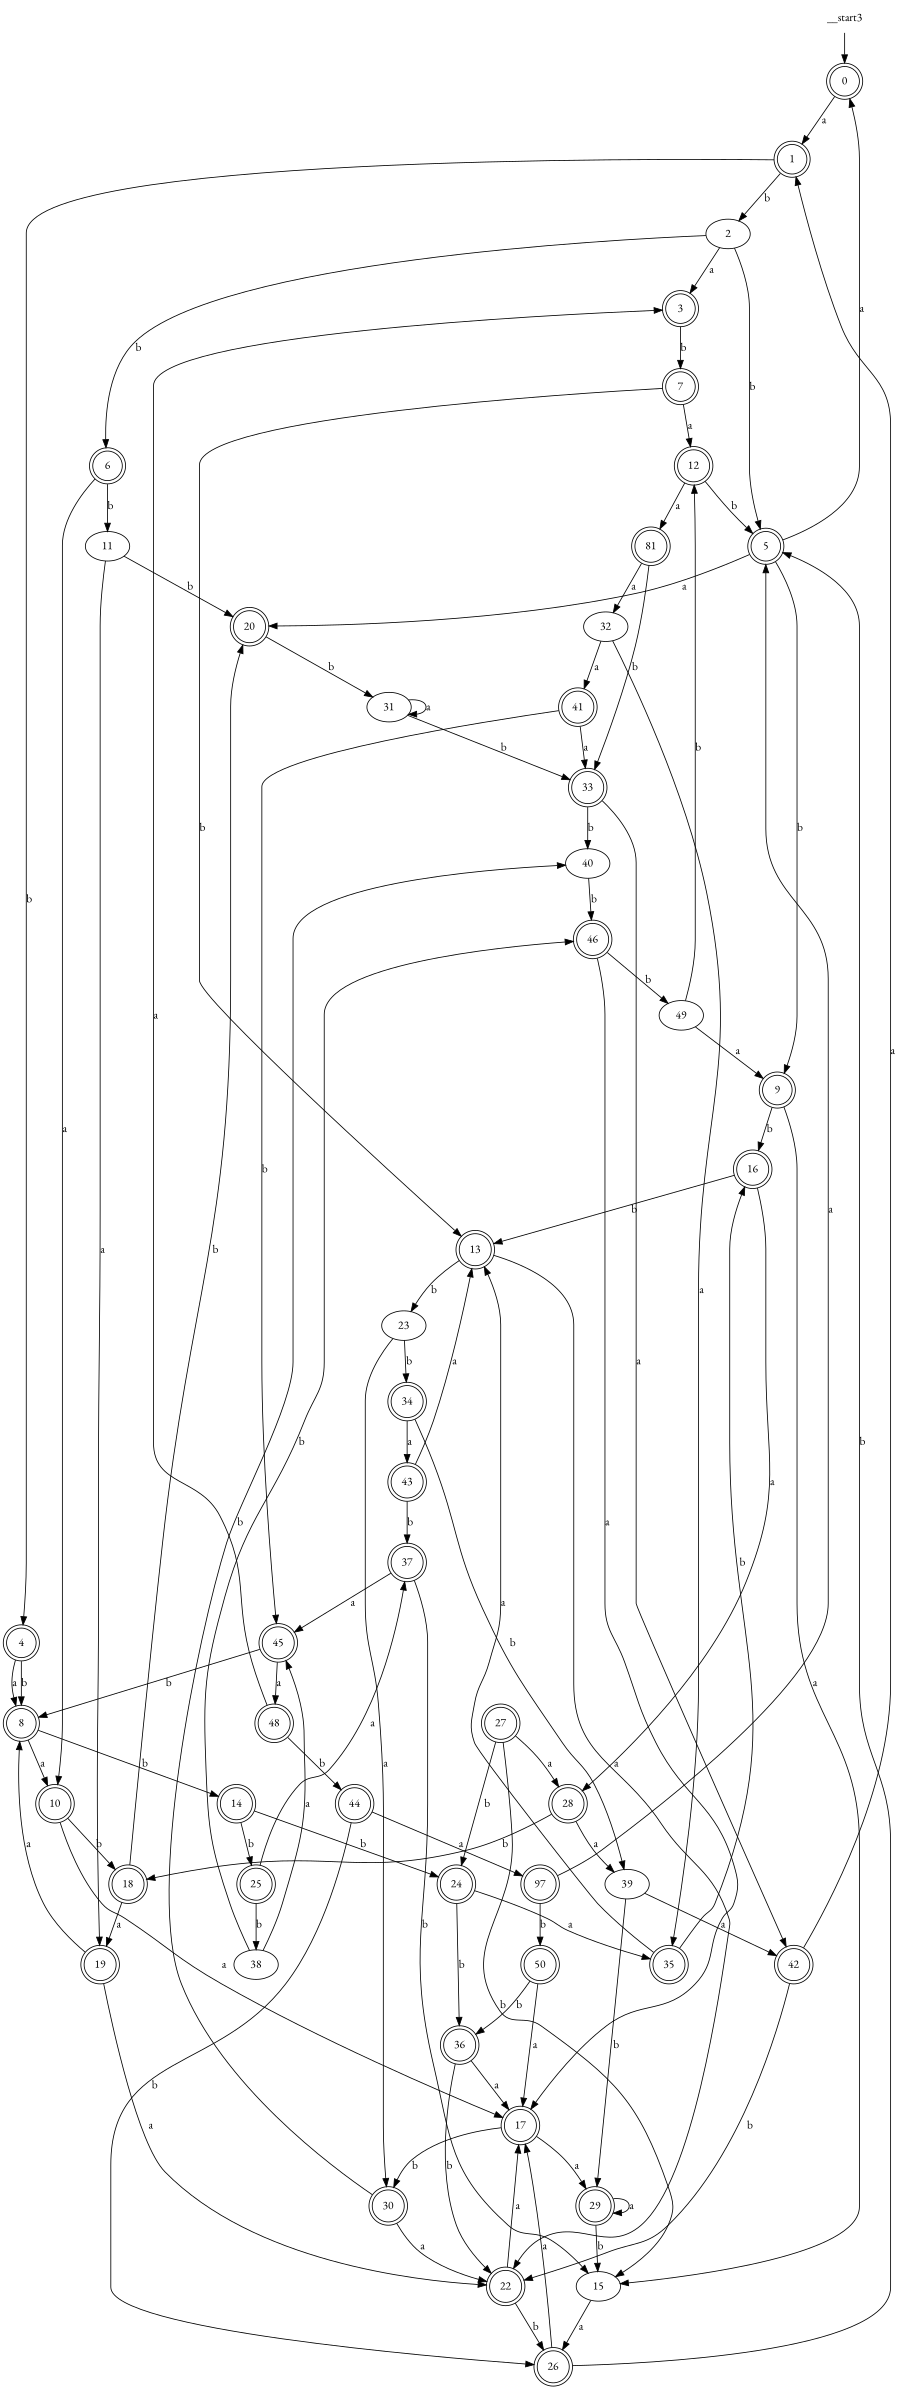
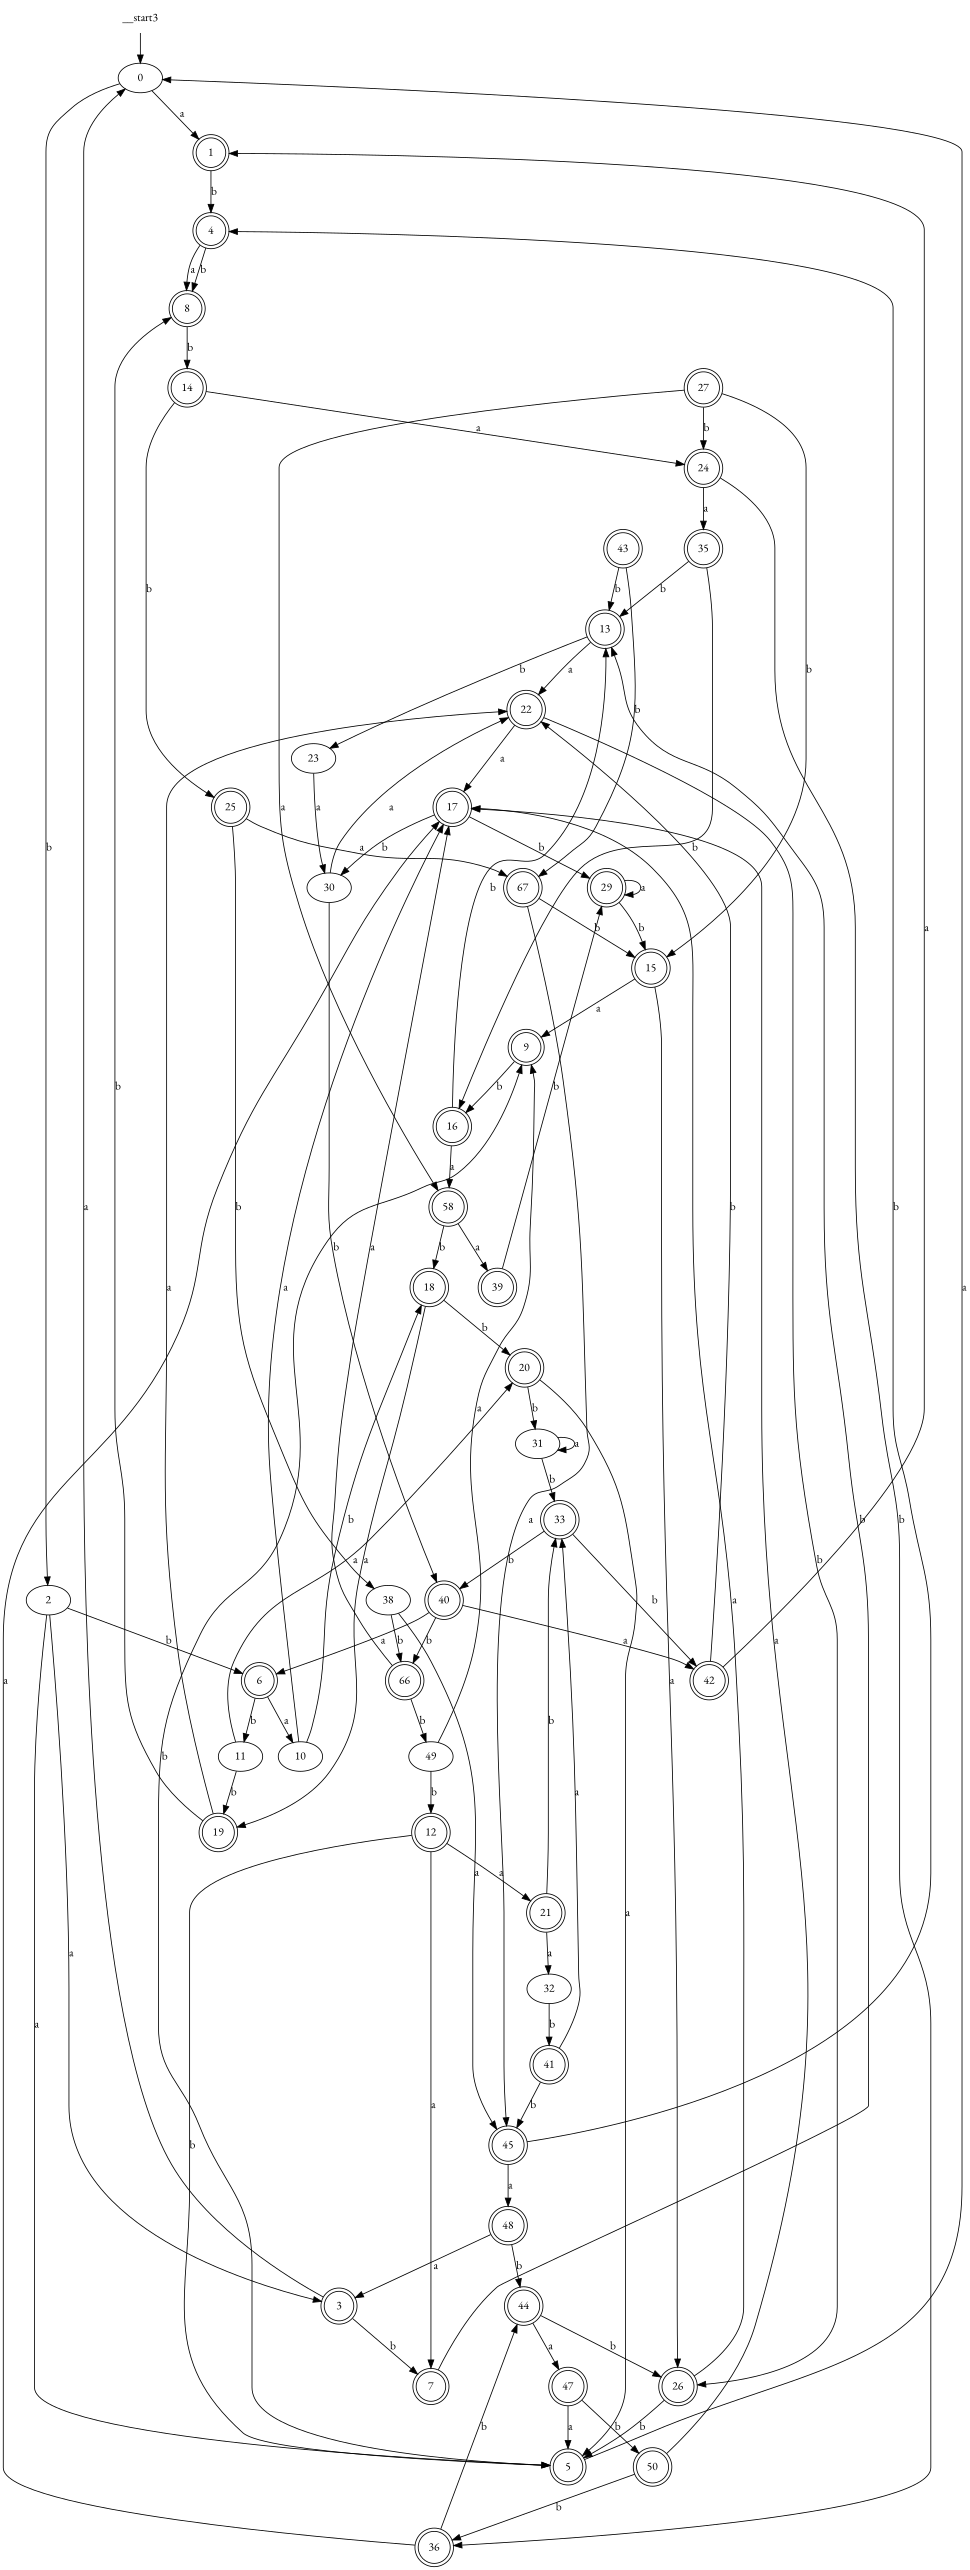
node "0": shape doublecircle -> ellipse
edge "1" -> "2": now "0" -> "2"
edge "2" -> "5": label "b" -> "a"
edge "7" -> "12": reversed
node "81": label "81" -> "21"
edge "11" -> "20": label "b" -> "a"
edge "5" -> "20": reversed
edge "32" -> "41": label "a" -> "b"
node "40": shape ellipse -> doublecircle
node "46": label "46" -> "66"
edge "3" -> "0": added, label "a"
edge "11" -> "19": label "a" -> "b"
edge "32" -> "35": removed, label "a"
edge "43" -> "13": label "a" -> "b"
edge "33" -> "42": label "a" -> "b"
node "34": removed
node "37": label "37" -> "67"
edge "35" -> "13": label "a" -> "b"
edge "40" -> "6": added, label "a"
edge "45" -> "8": now "45" -> "4"
edge "8" -> "10": removed, label "a"
edge "9" -> "15": reversed
node "10": shape doublecircle -> ellipse
node "28": label "28" -> "58"
edge "19" -> "8": label "a" -> "b"
edge "14" -> "24": label "b" -> "a"
node "97": label "97" -> "47"
node "39": shape ellipse -> doublecircle
edge "39" -> "42": now "40" -> "42"
edge "17" -> "29": label "a" -> "b"
edge "36" -> "22": now "36" -> "44"
node "30": shape doublecircle -> ellipse
node "15": shape ellipse -> doublecircle
